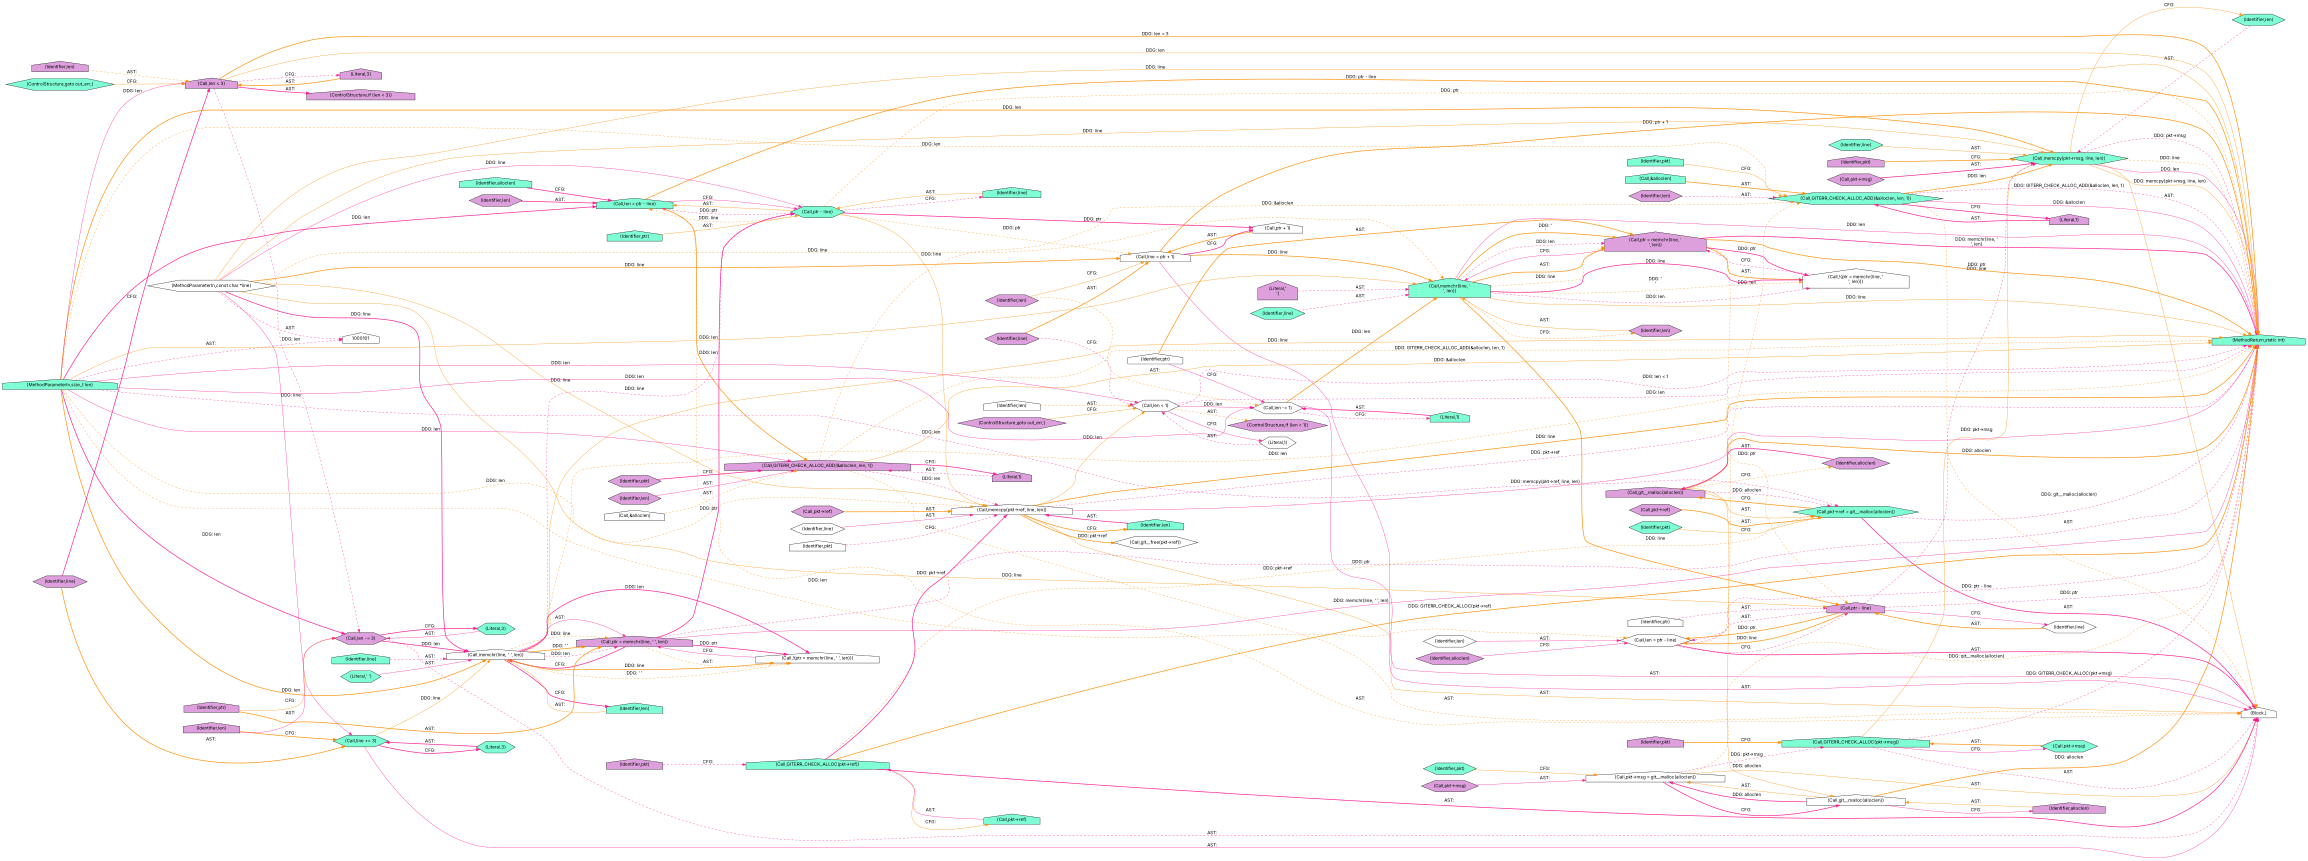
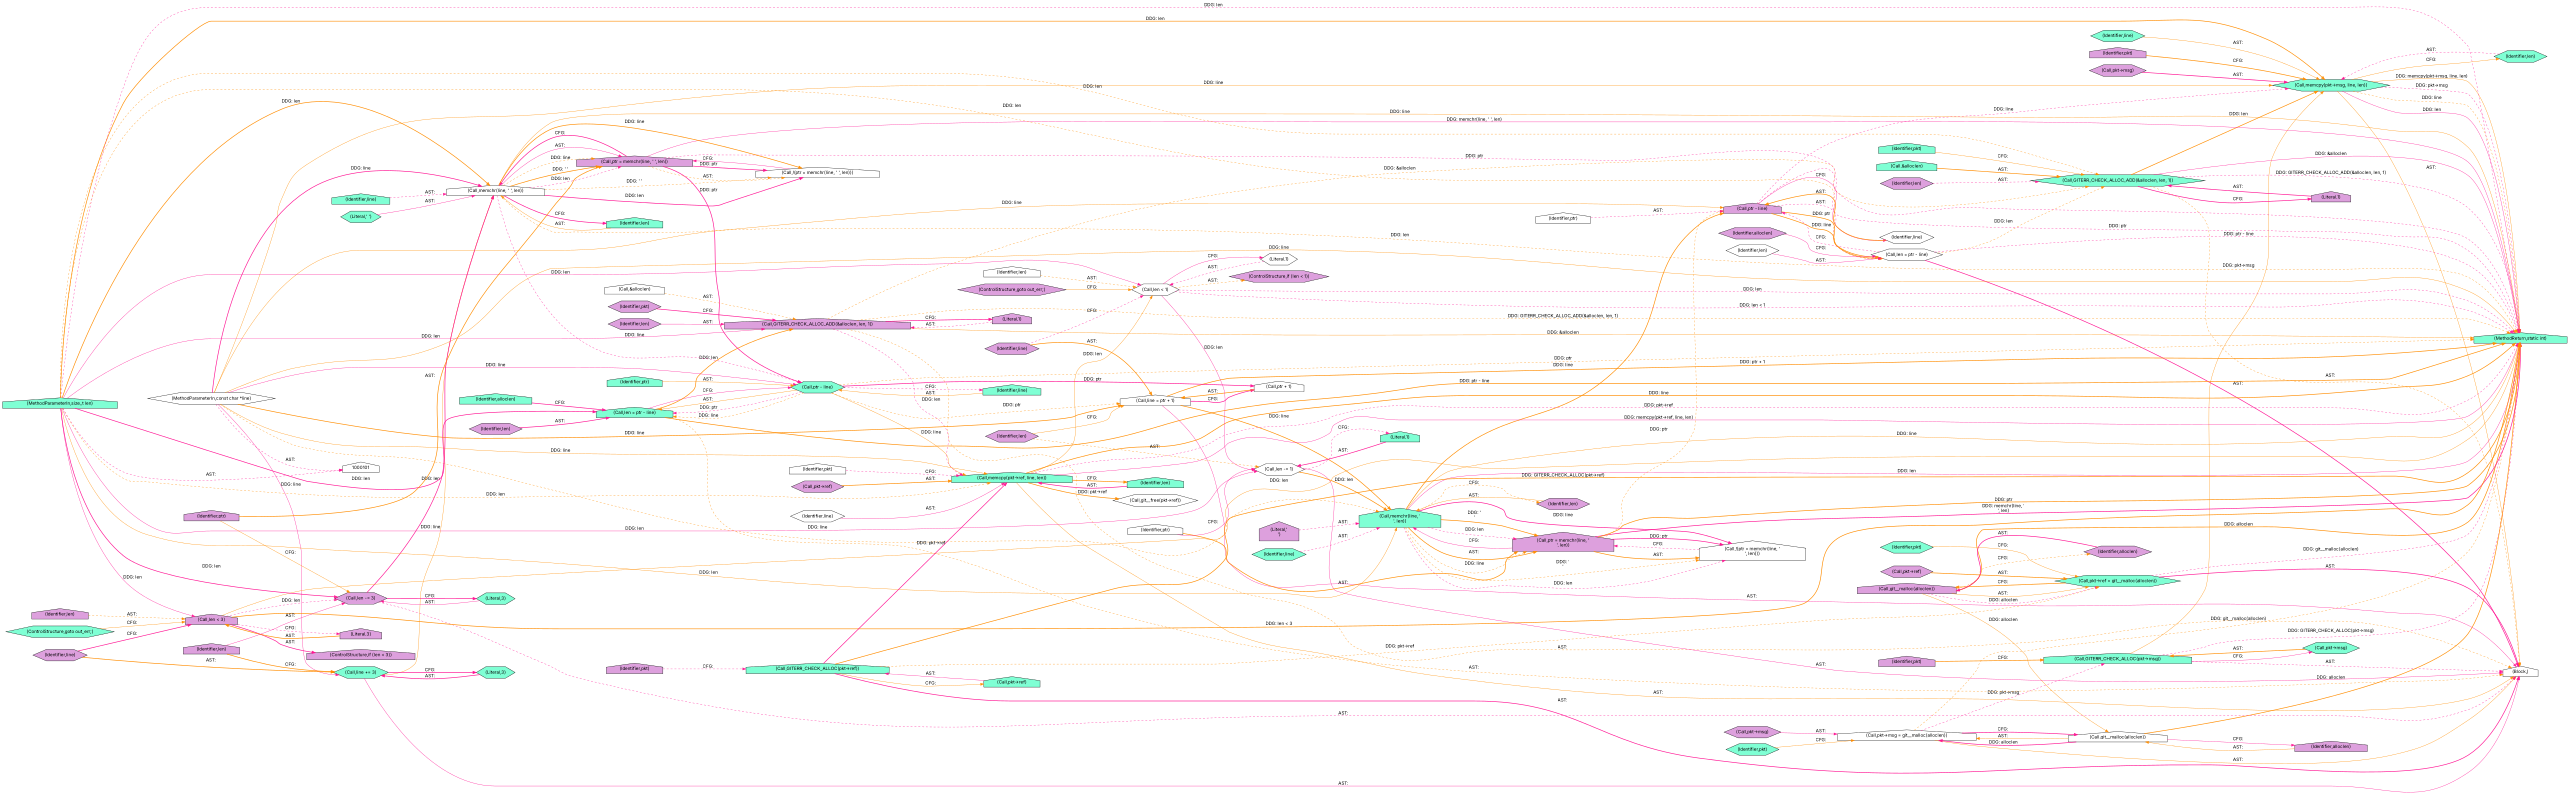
edge "(MethodParameterIn,size_t len)" -> "(Call,pkt->ref = git__malloc(alloclen))": now "(MethodParameterIn,size_t len)" -> "(MethodReturn,static int)"
node "(Call,memcpy(pkt->ref, line, len))": fillcolor white -> aquamarine
